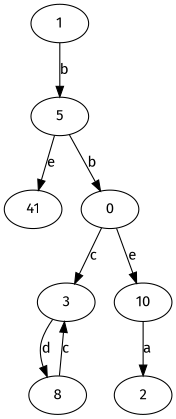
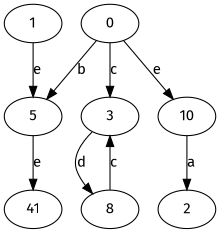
edge "1" -> "5": label "b" -> "e"
edge "5" -> "0": reversed
